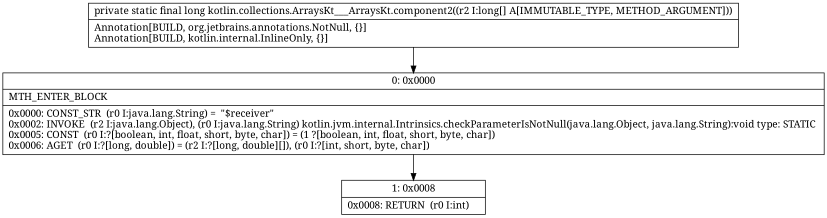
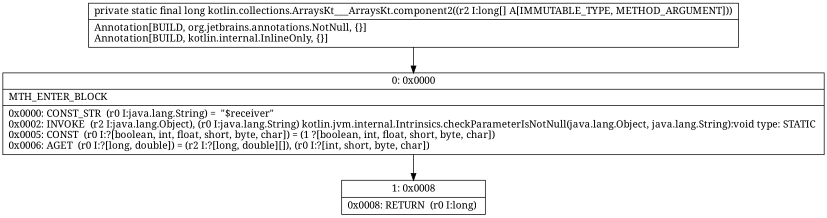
node "1: 0x0008": text "0x0008: RETURN  (r0 I:int)" -> "0x0008: RETURN  (r0 I:long)"
